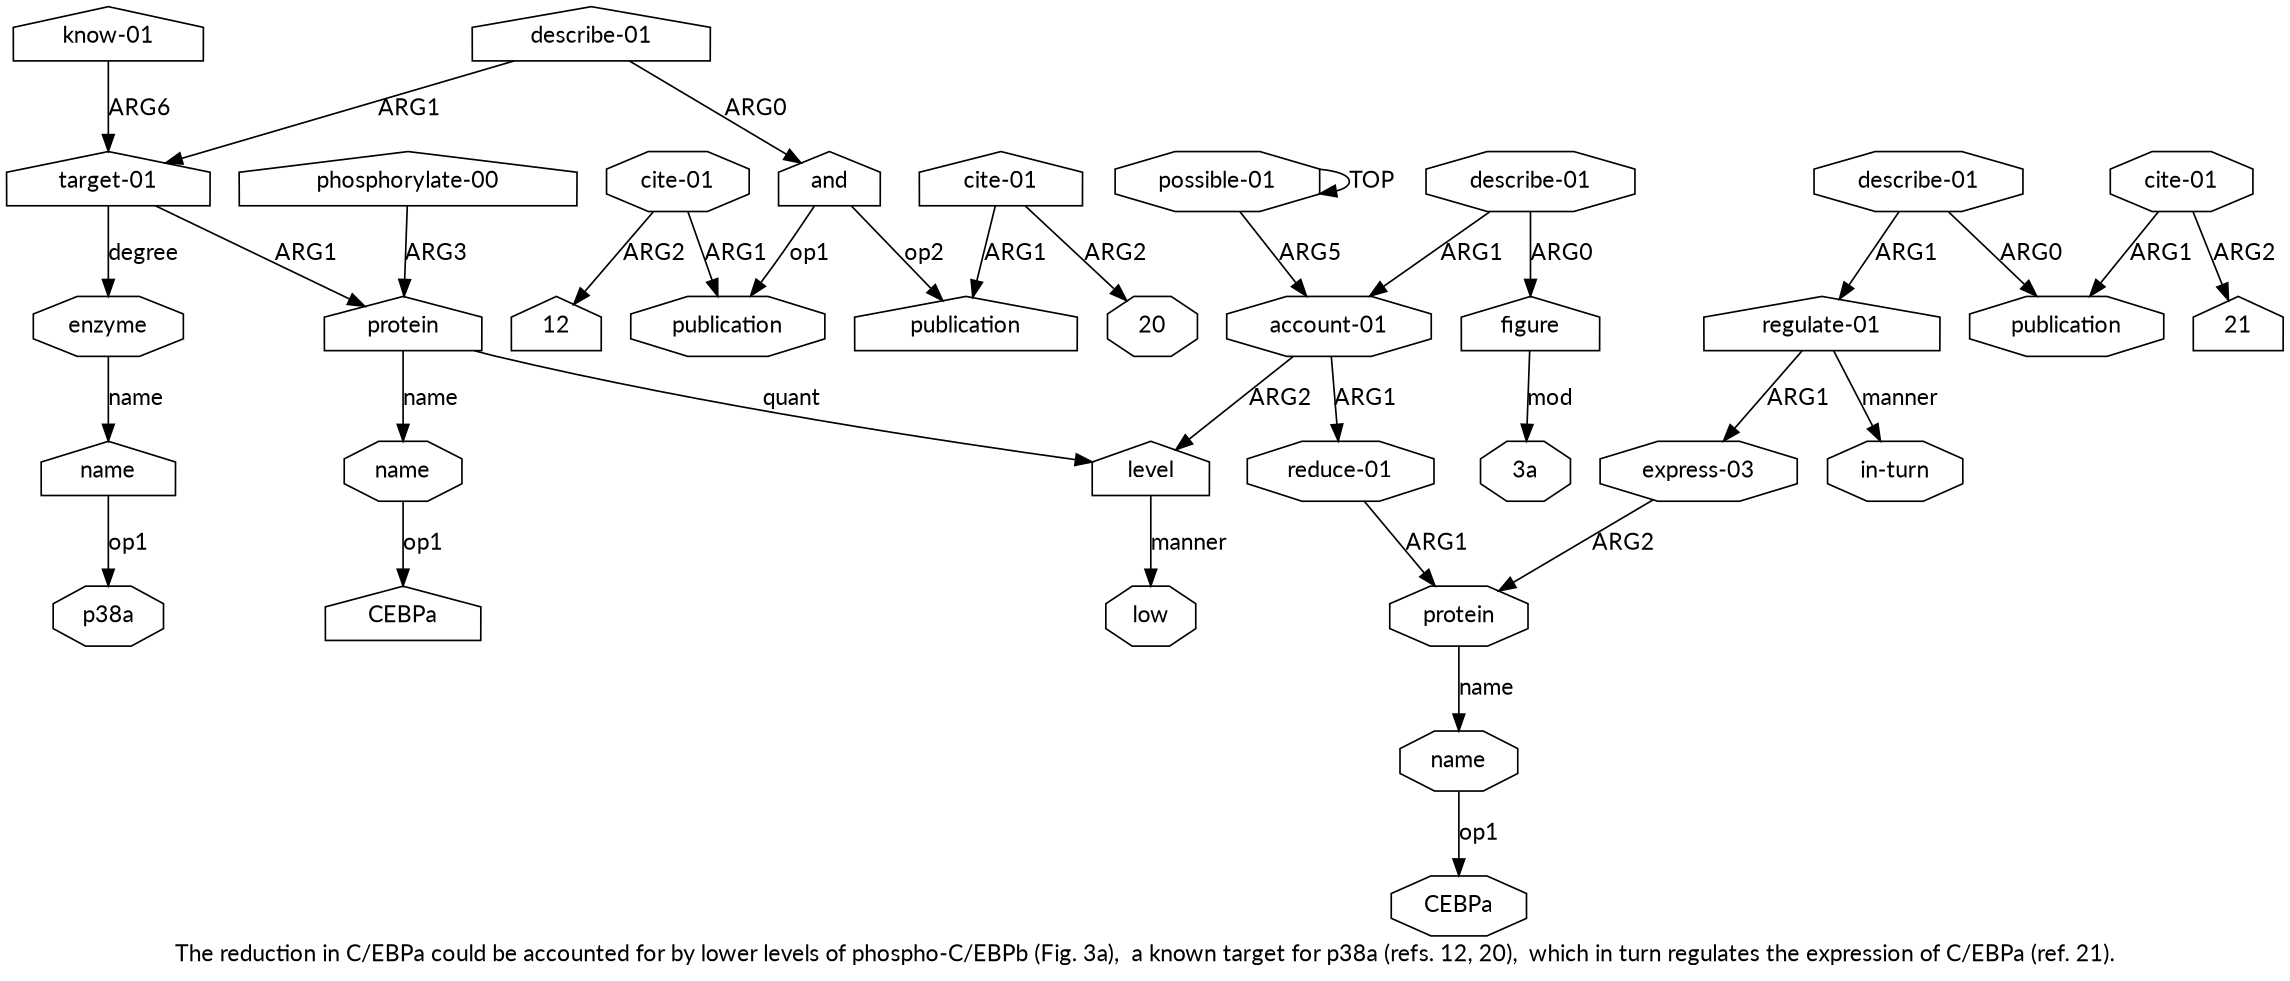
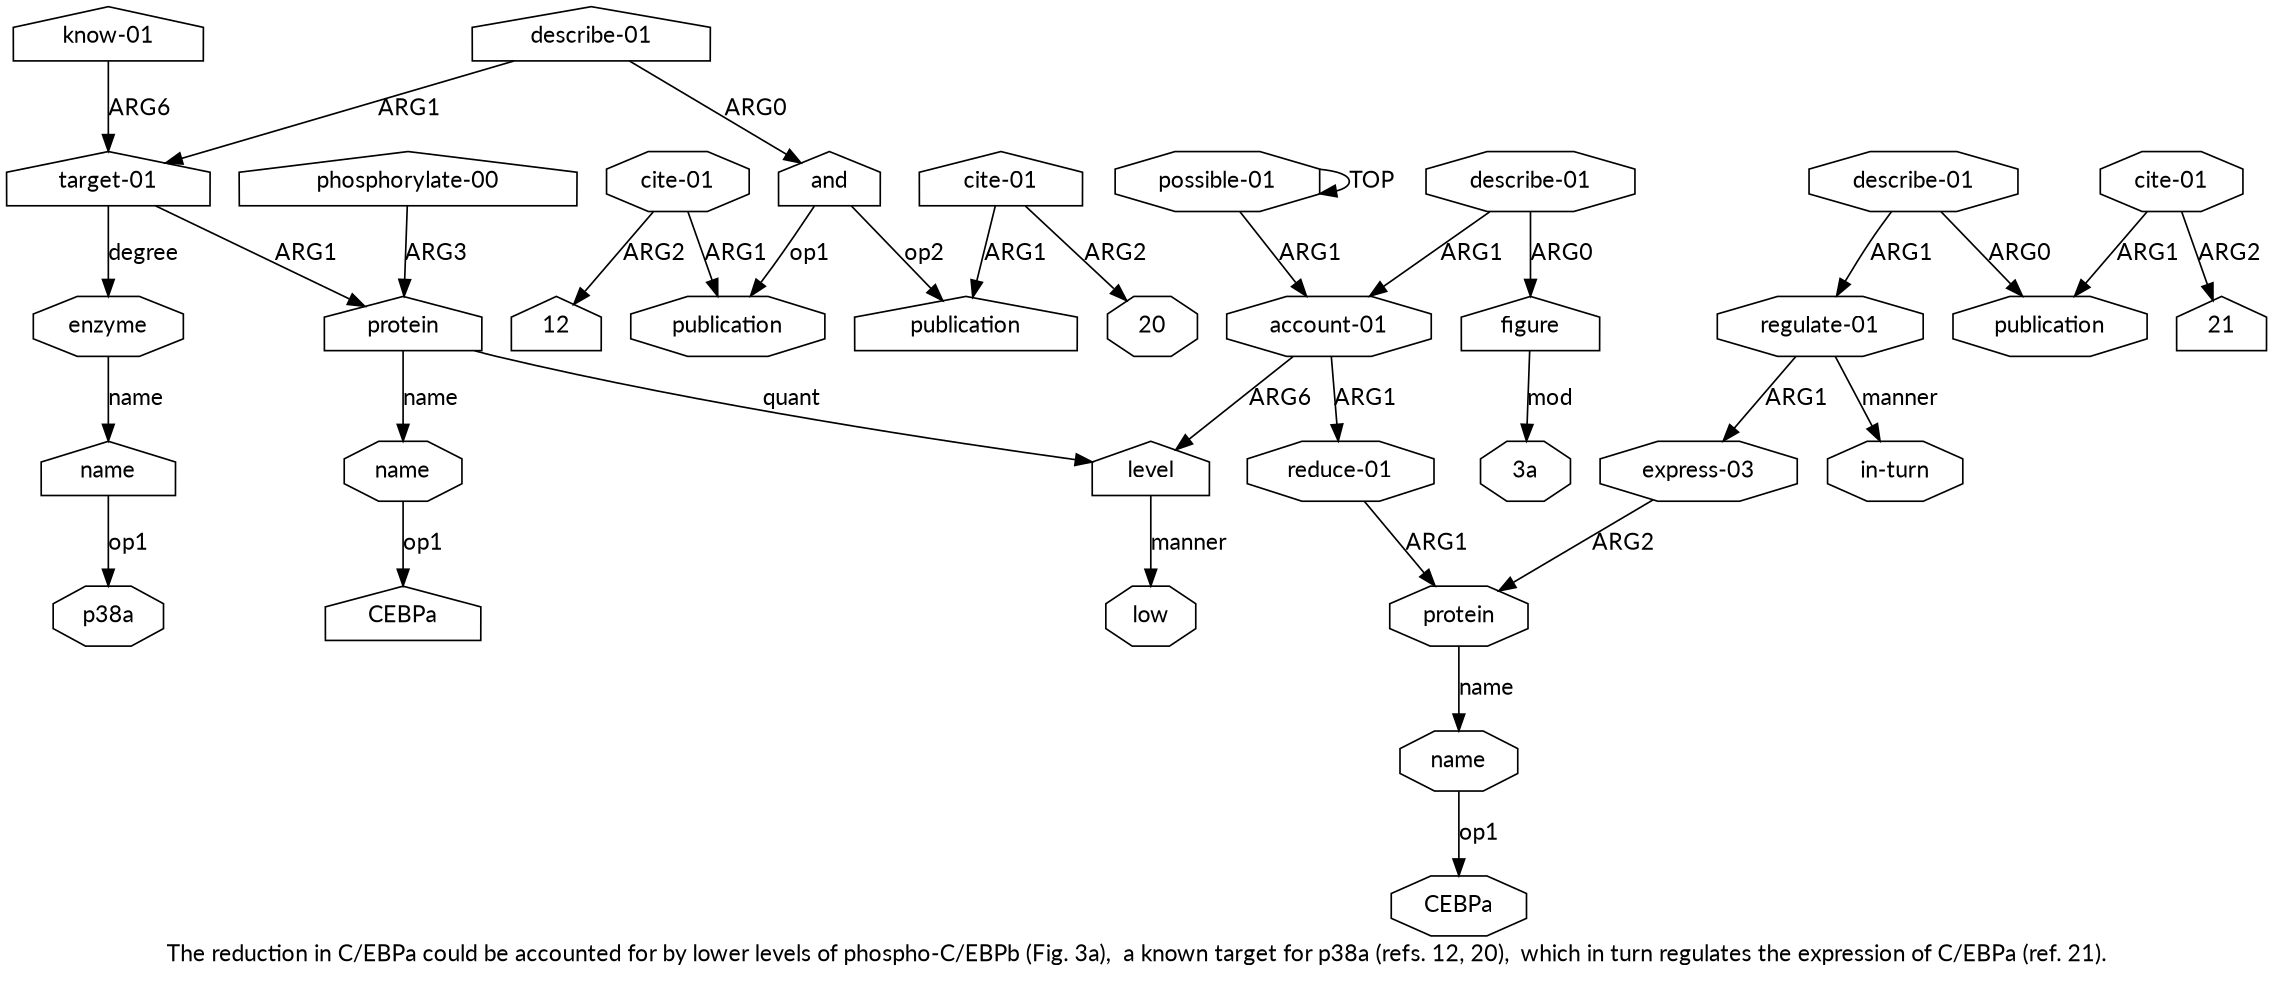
edge "possible-01" -> "account-01": label "ARG5" -> "ARG1"
node "regulate-01": shape house -> octagon
edge "account-01" -> "level": label "ARG2" -> "ARG6"
